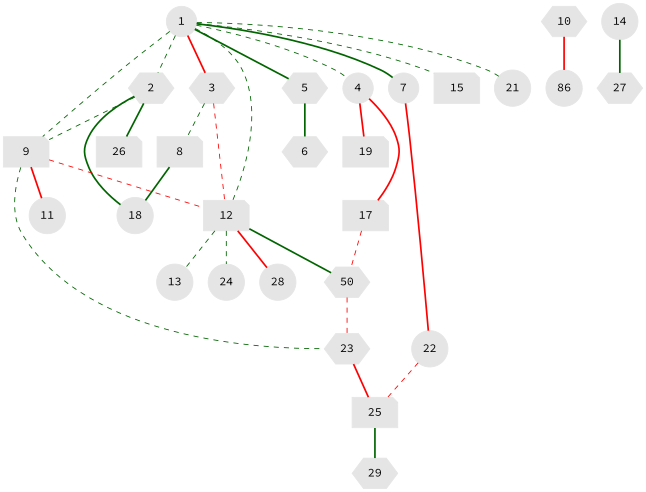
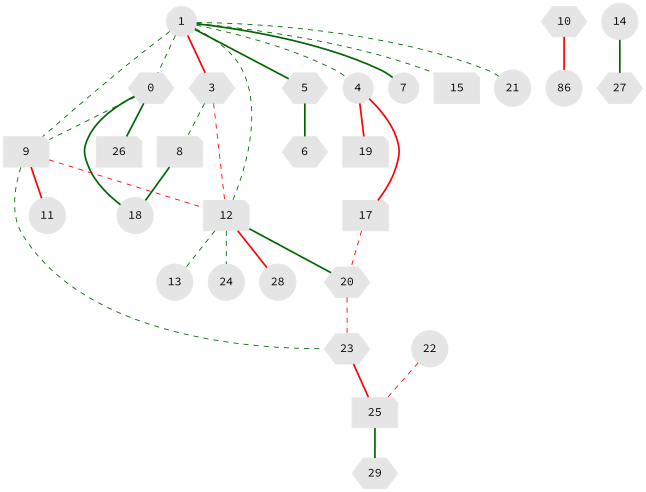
node "2": label "2" -> "0"
edge "7" -- "22": removed
node "50": label "50" -> "20"
